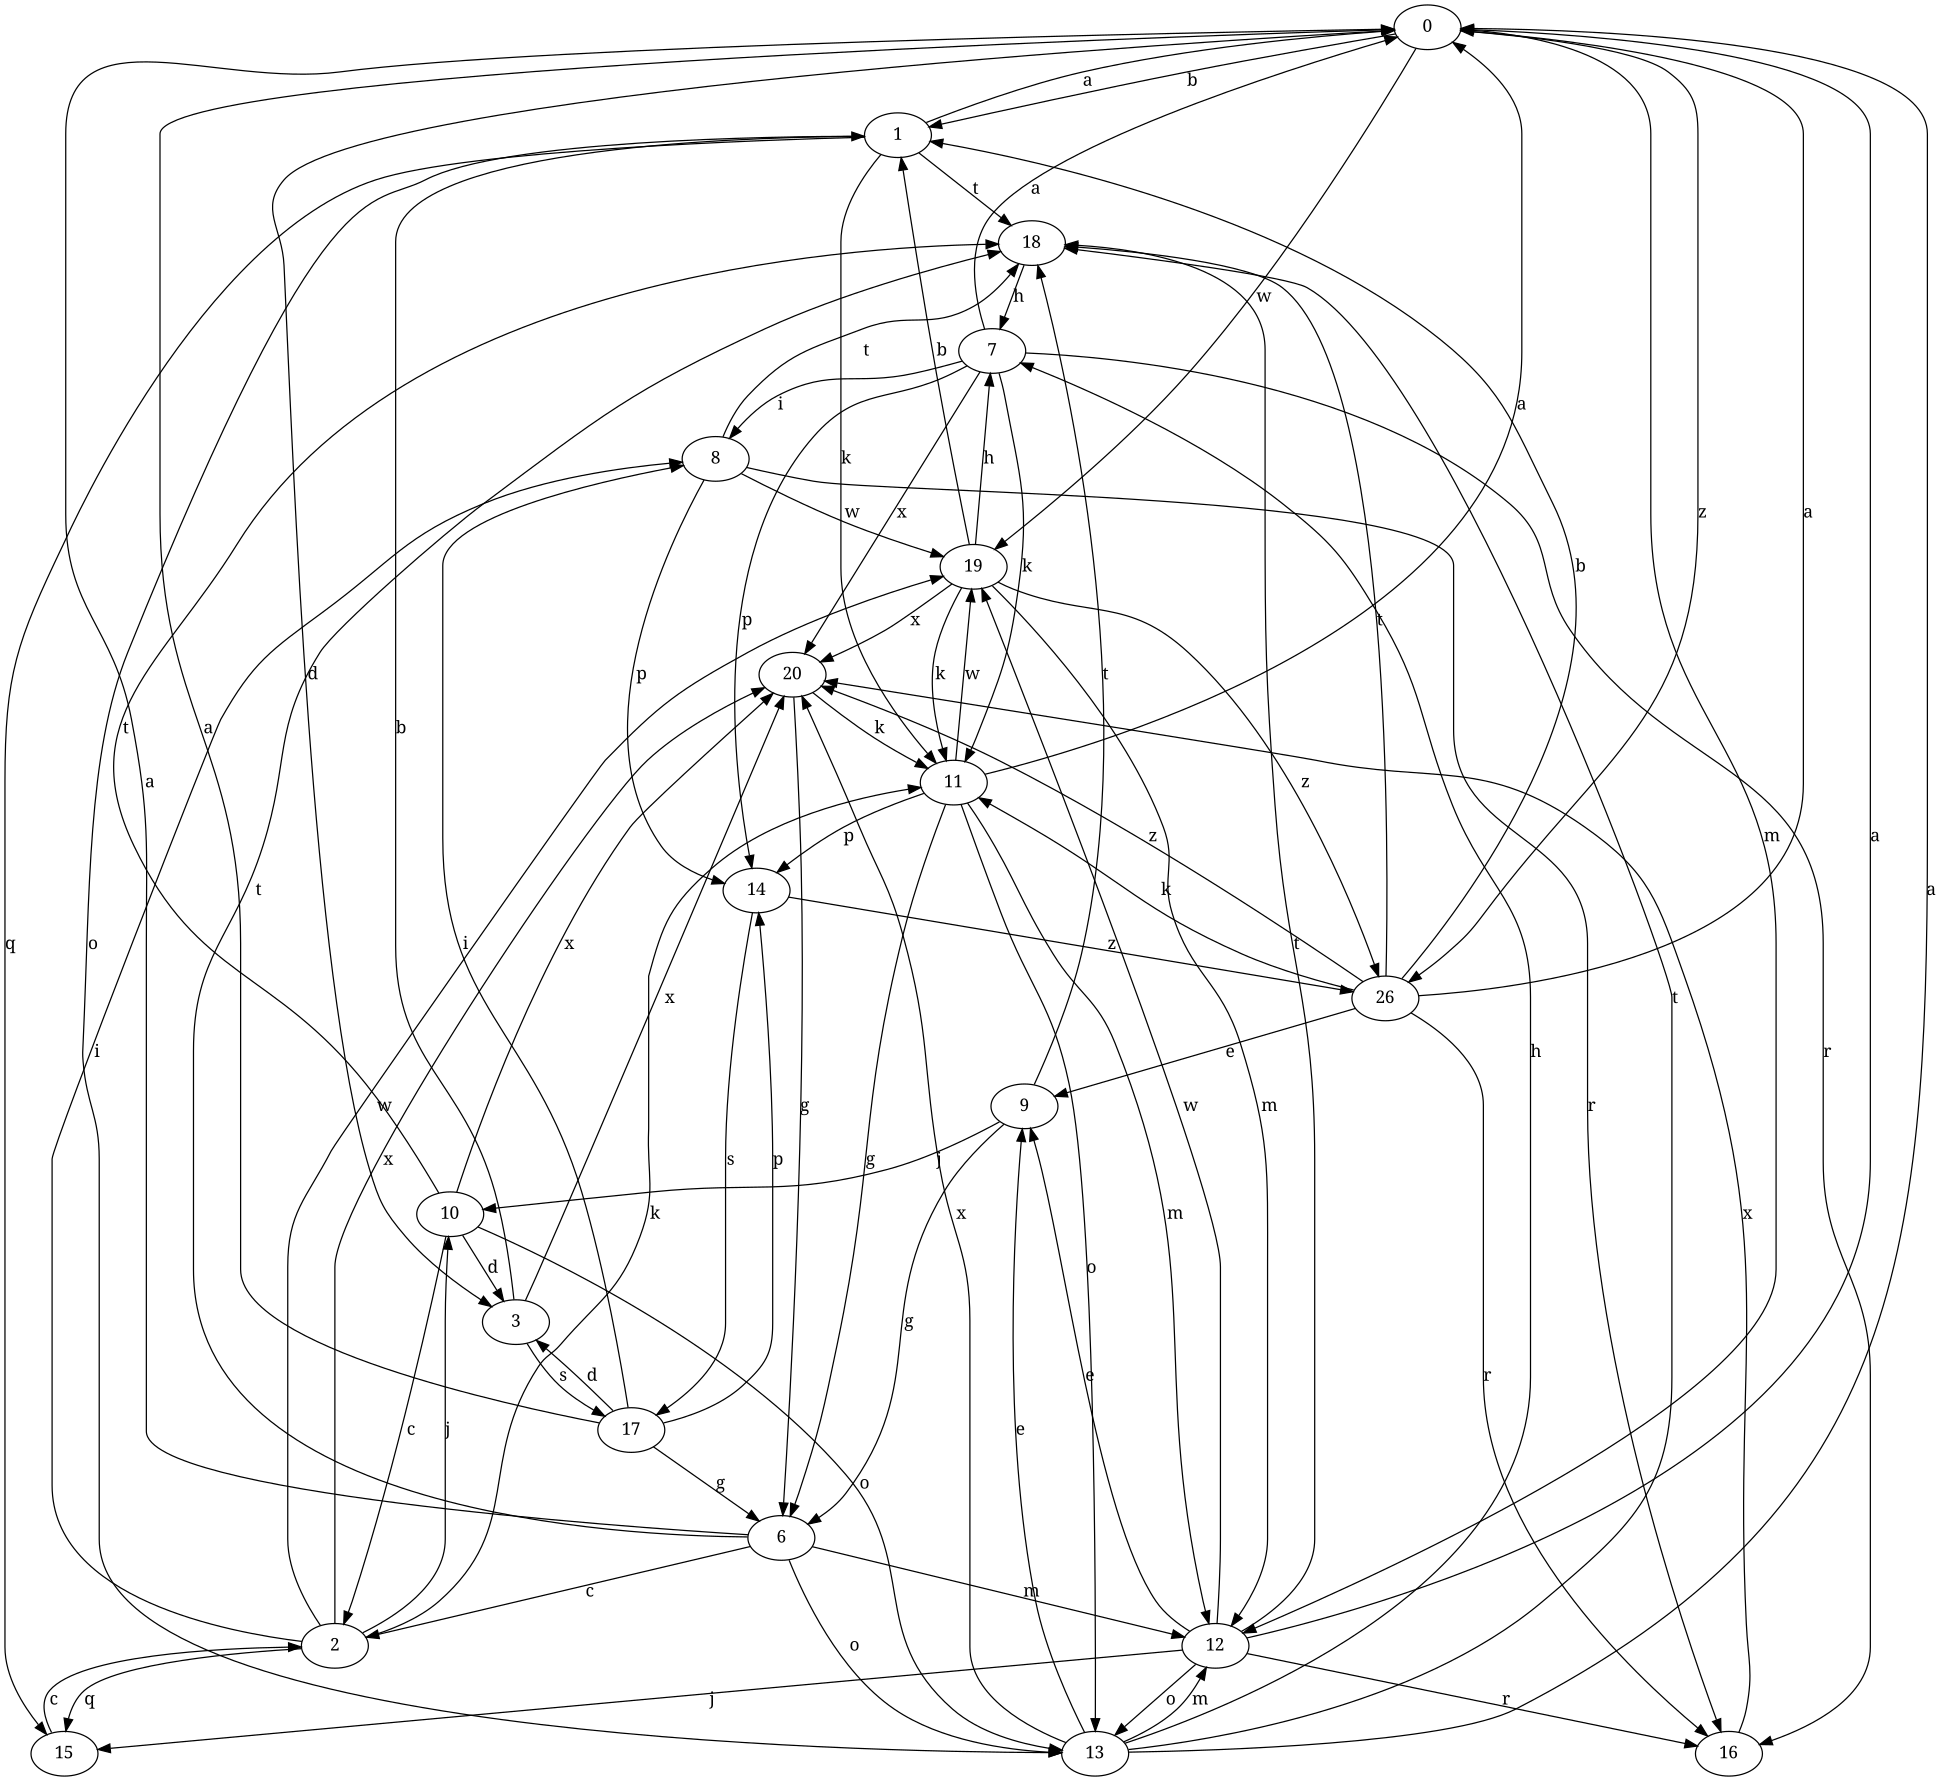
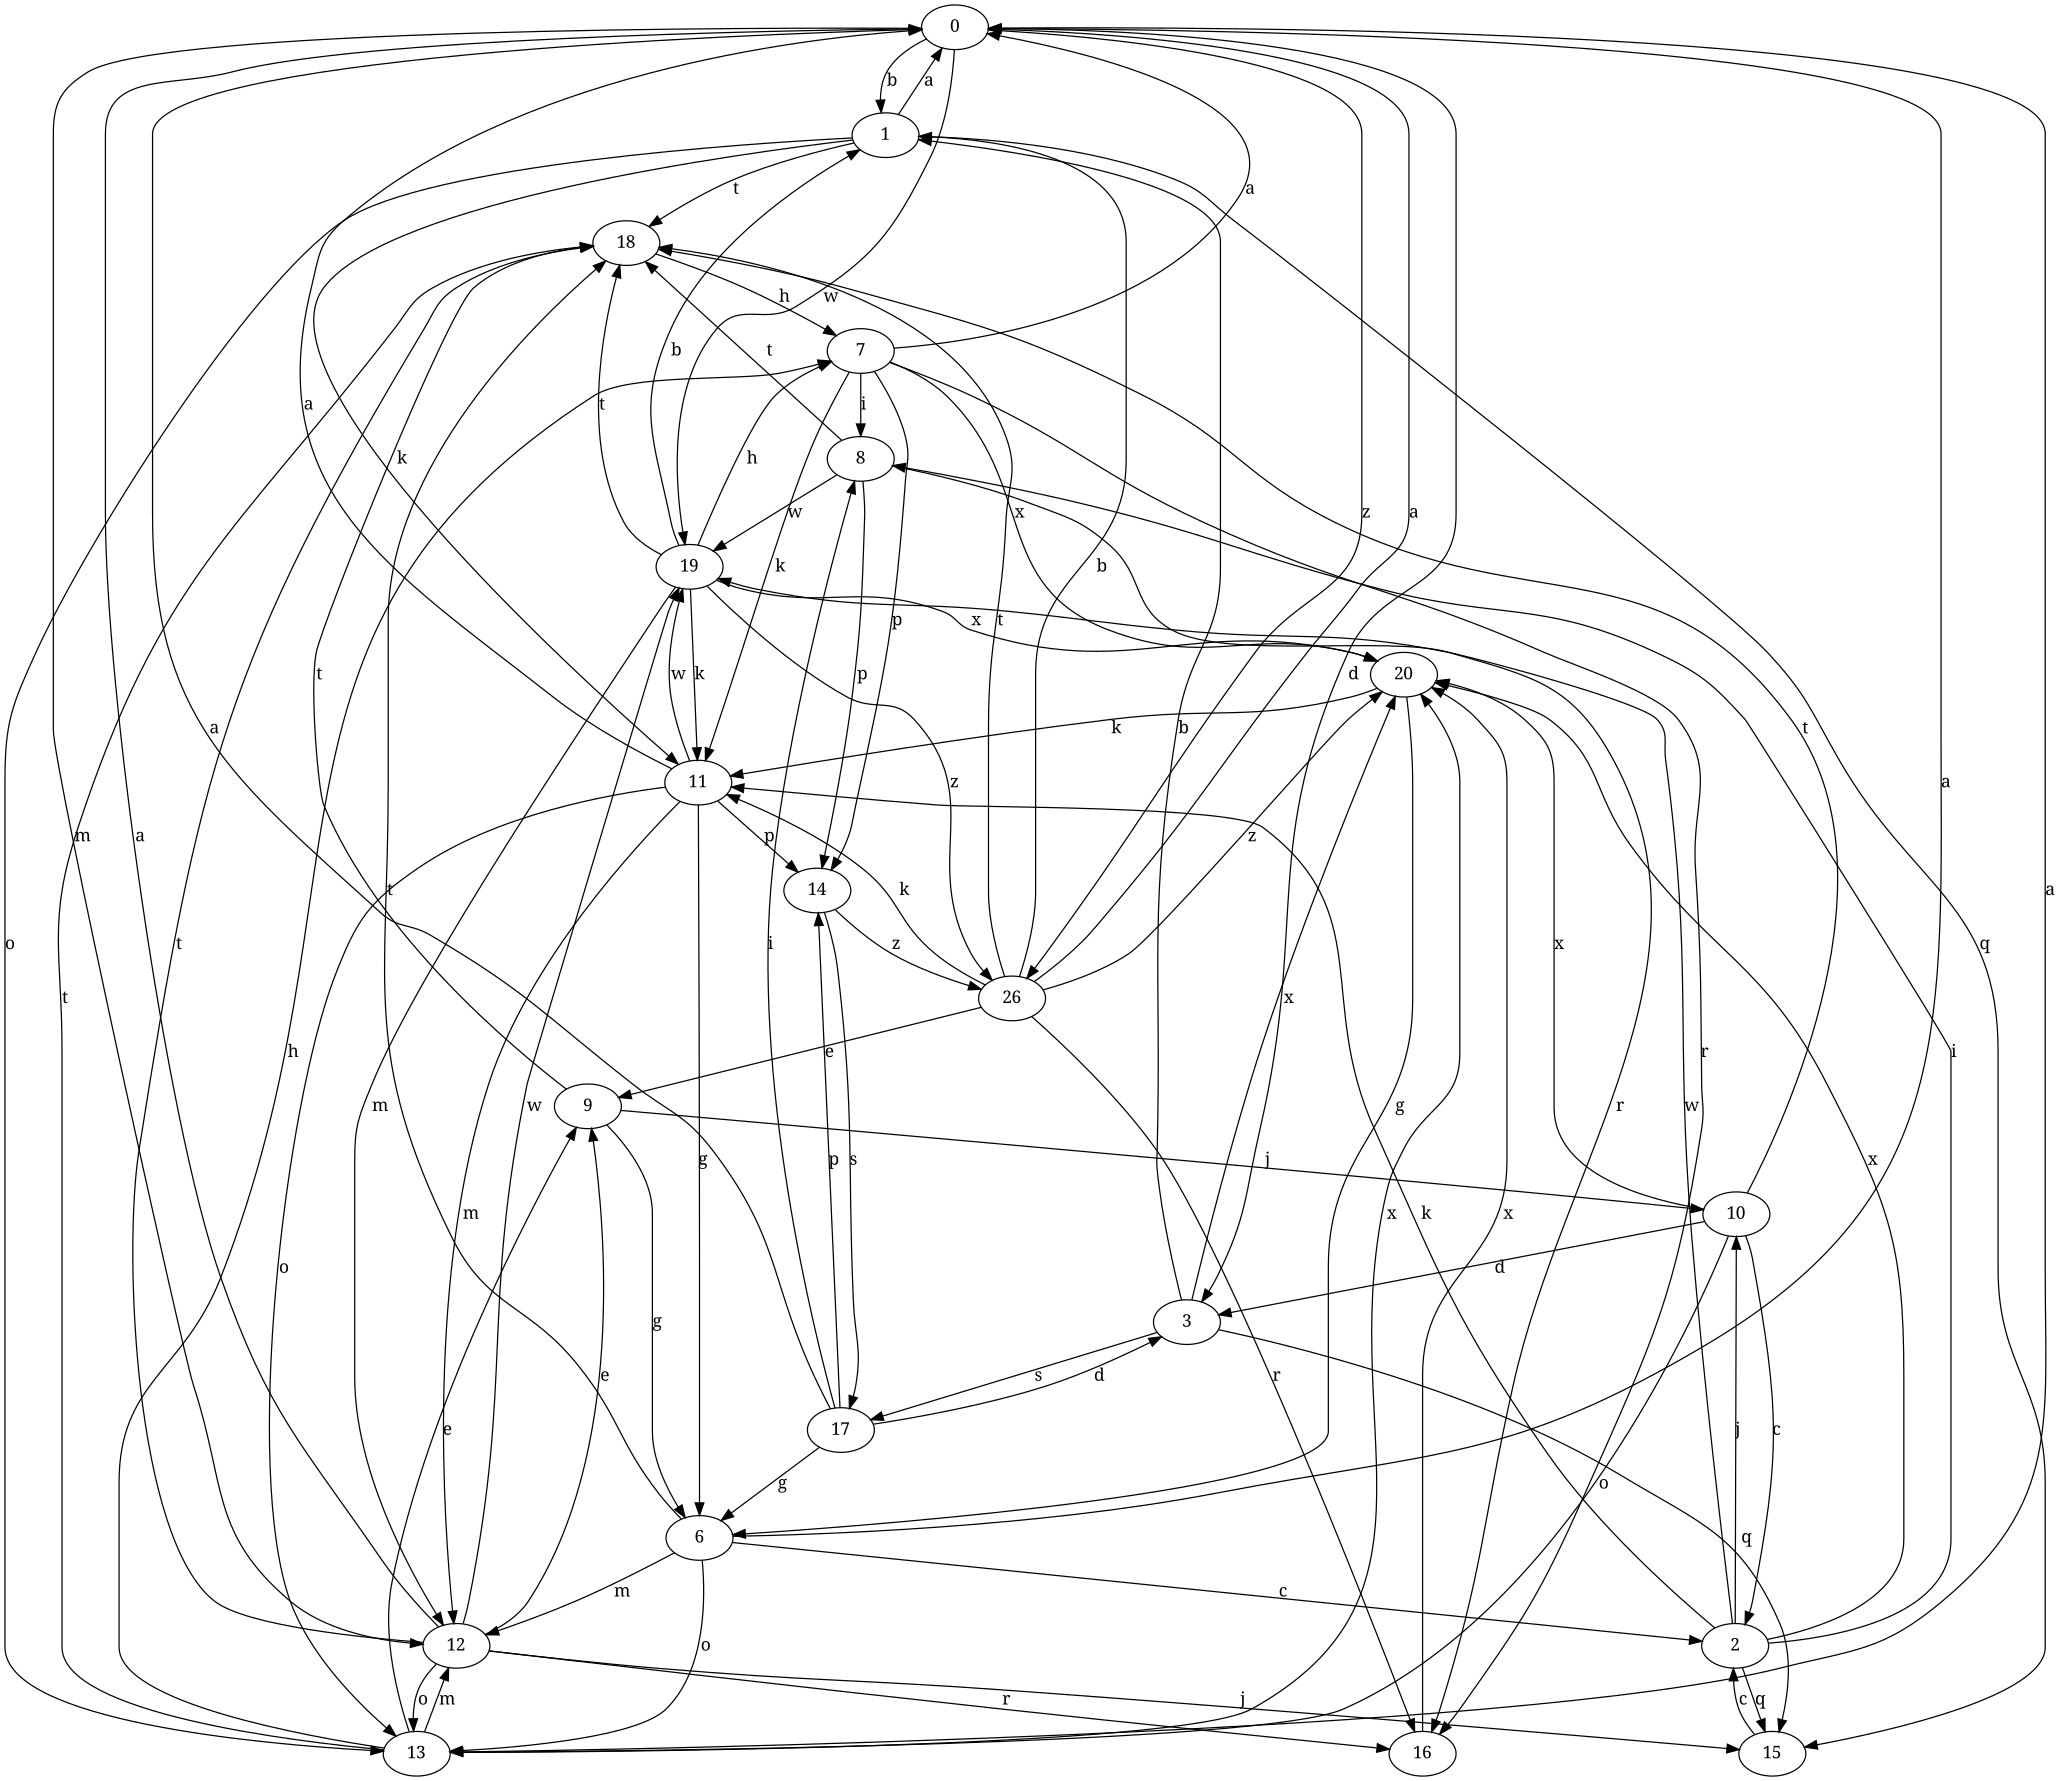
edge "19" -> "18": added, label "t"
edge "3" -> "15": added, label "q"
